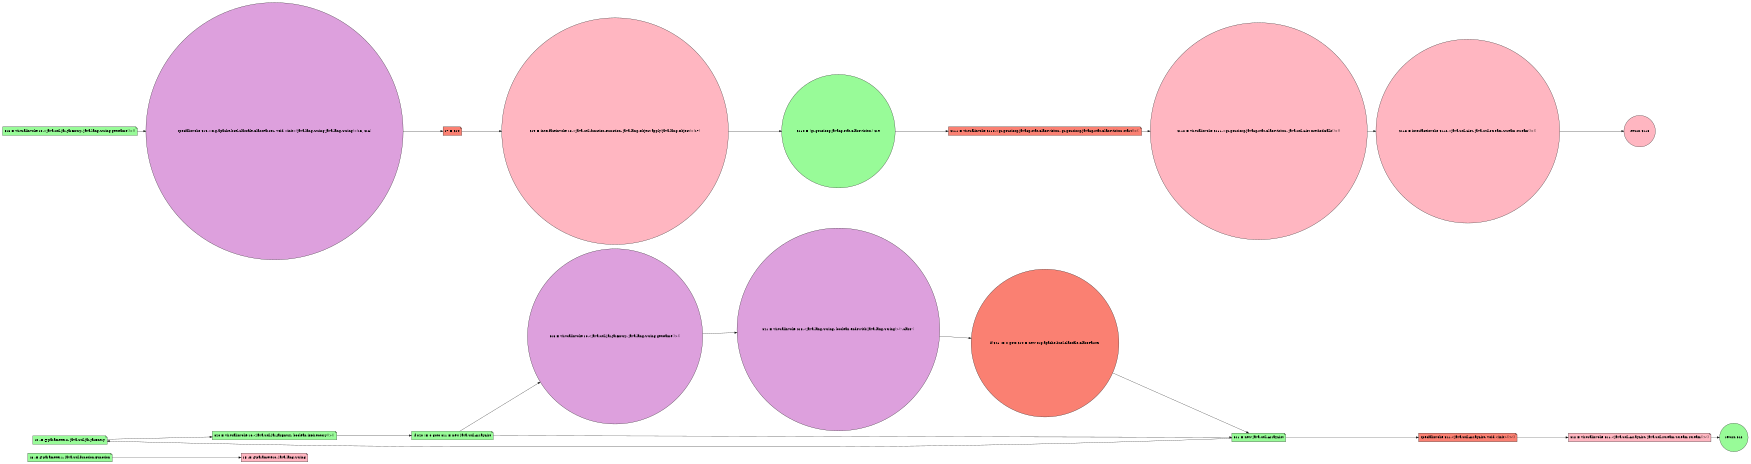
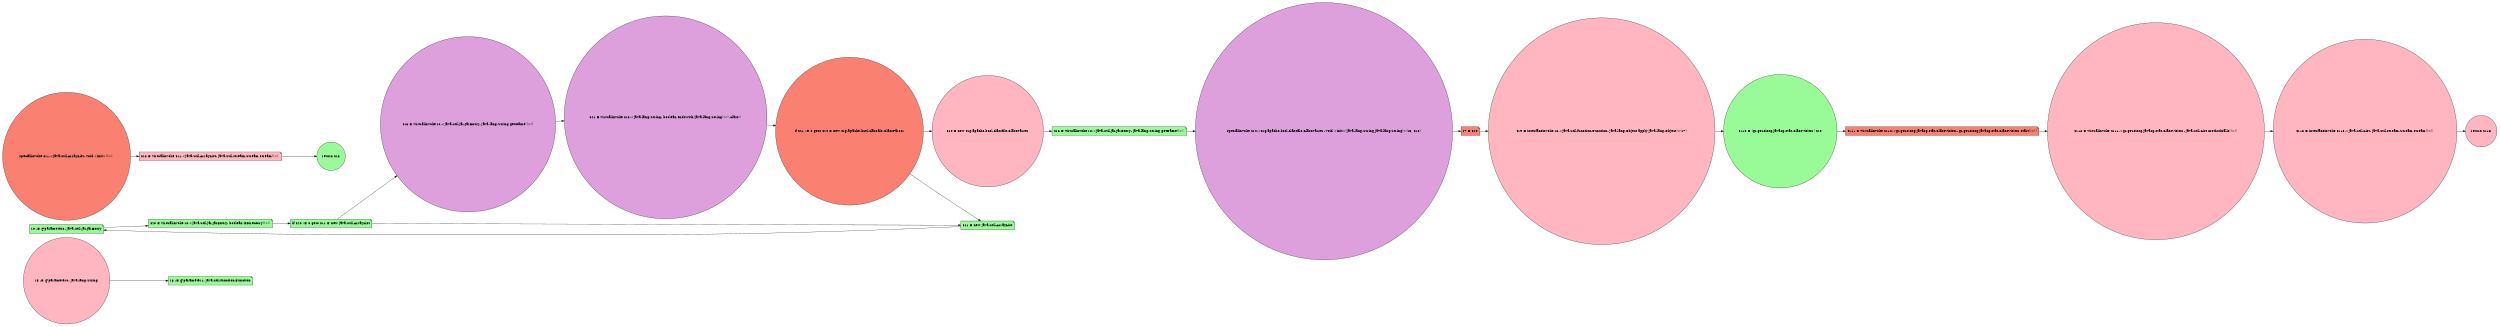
node "$r4 = new org.apache.bcel.classfile.ClassParser": added
edge "$r1 = new java.util.ArrayList" -> "specialinvoke $r1.<java.util.ArrayList: void <init>()>()": removed
node "specialinvoke $r1.<java.util.ArrayList: void <init>()>()": shape note -> circle
edge "r8 := @parameter1: java.util.function.Function" -> "r5 := @parameter0: java.lang.String": reversed
node "r5 := @parameter0: java.lang.String": shape note -> circle
